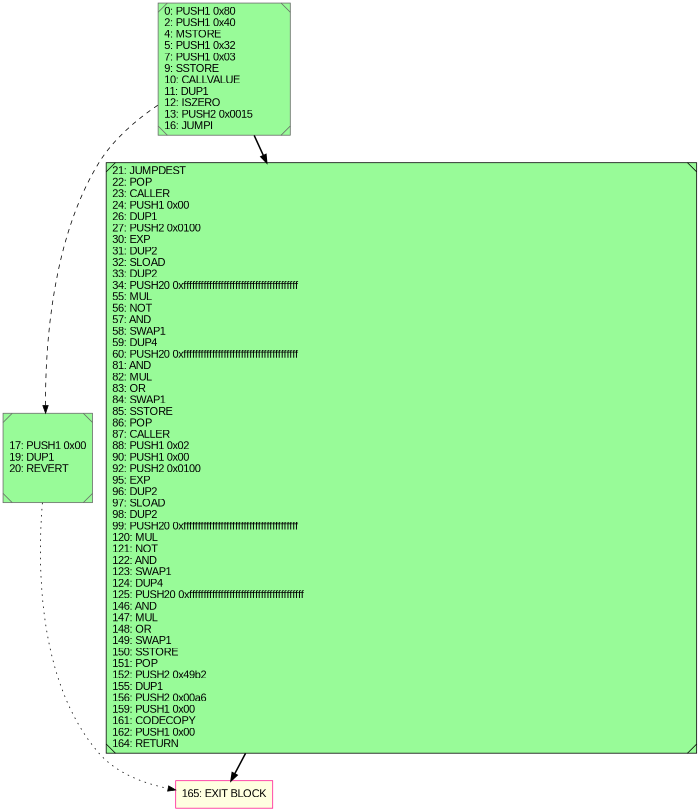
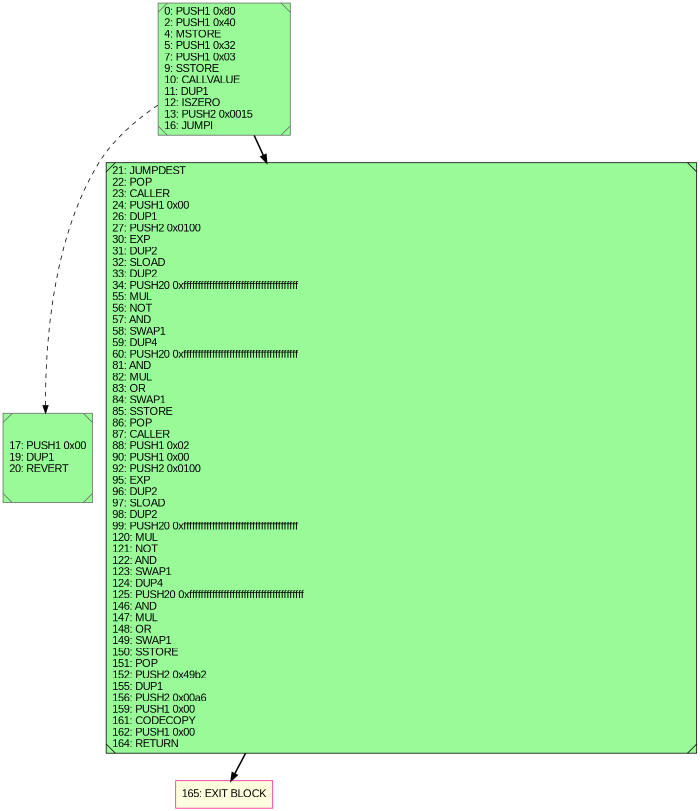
edge "17: PUSH1 0x00 19: DUP1 20: REVERT" -> "165: EXIT BLOCK": removed
